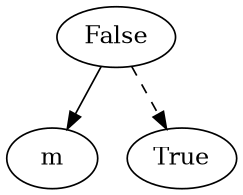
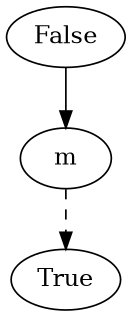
edge "False" -> "True": now "m" -> "True"
